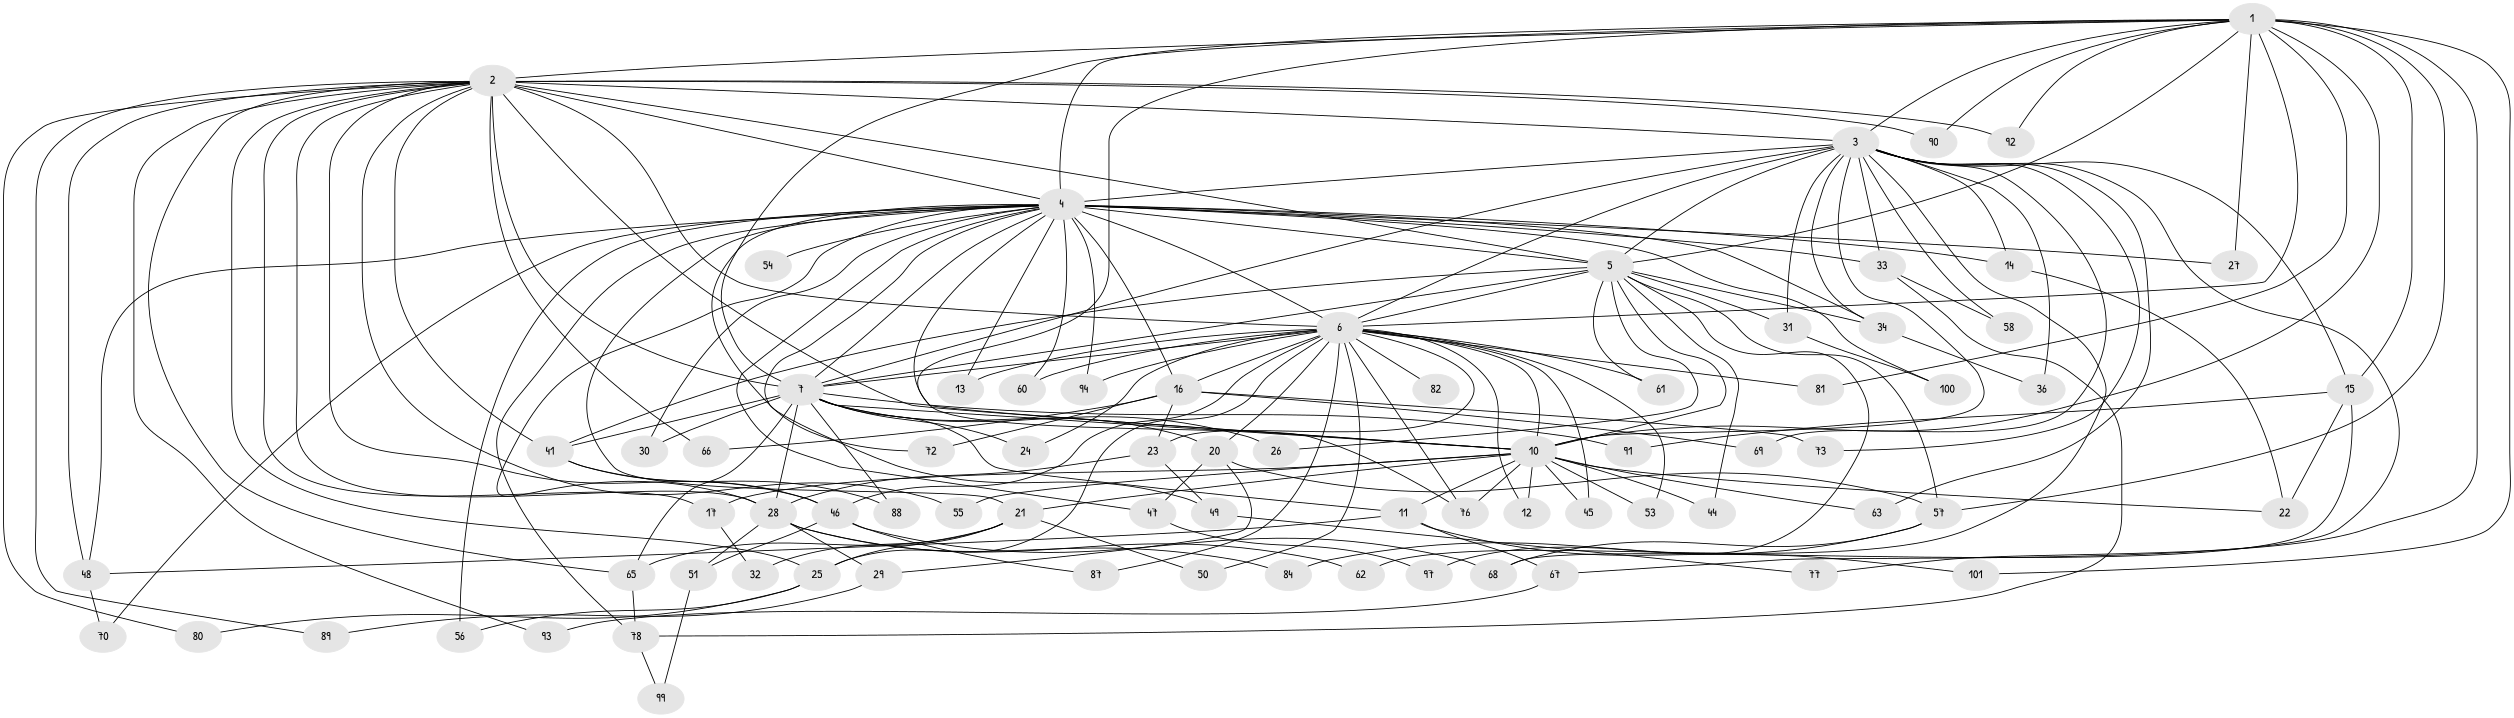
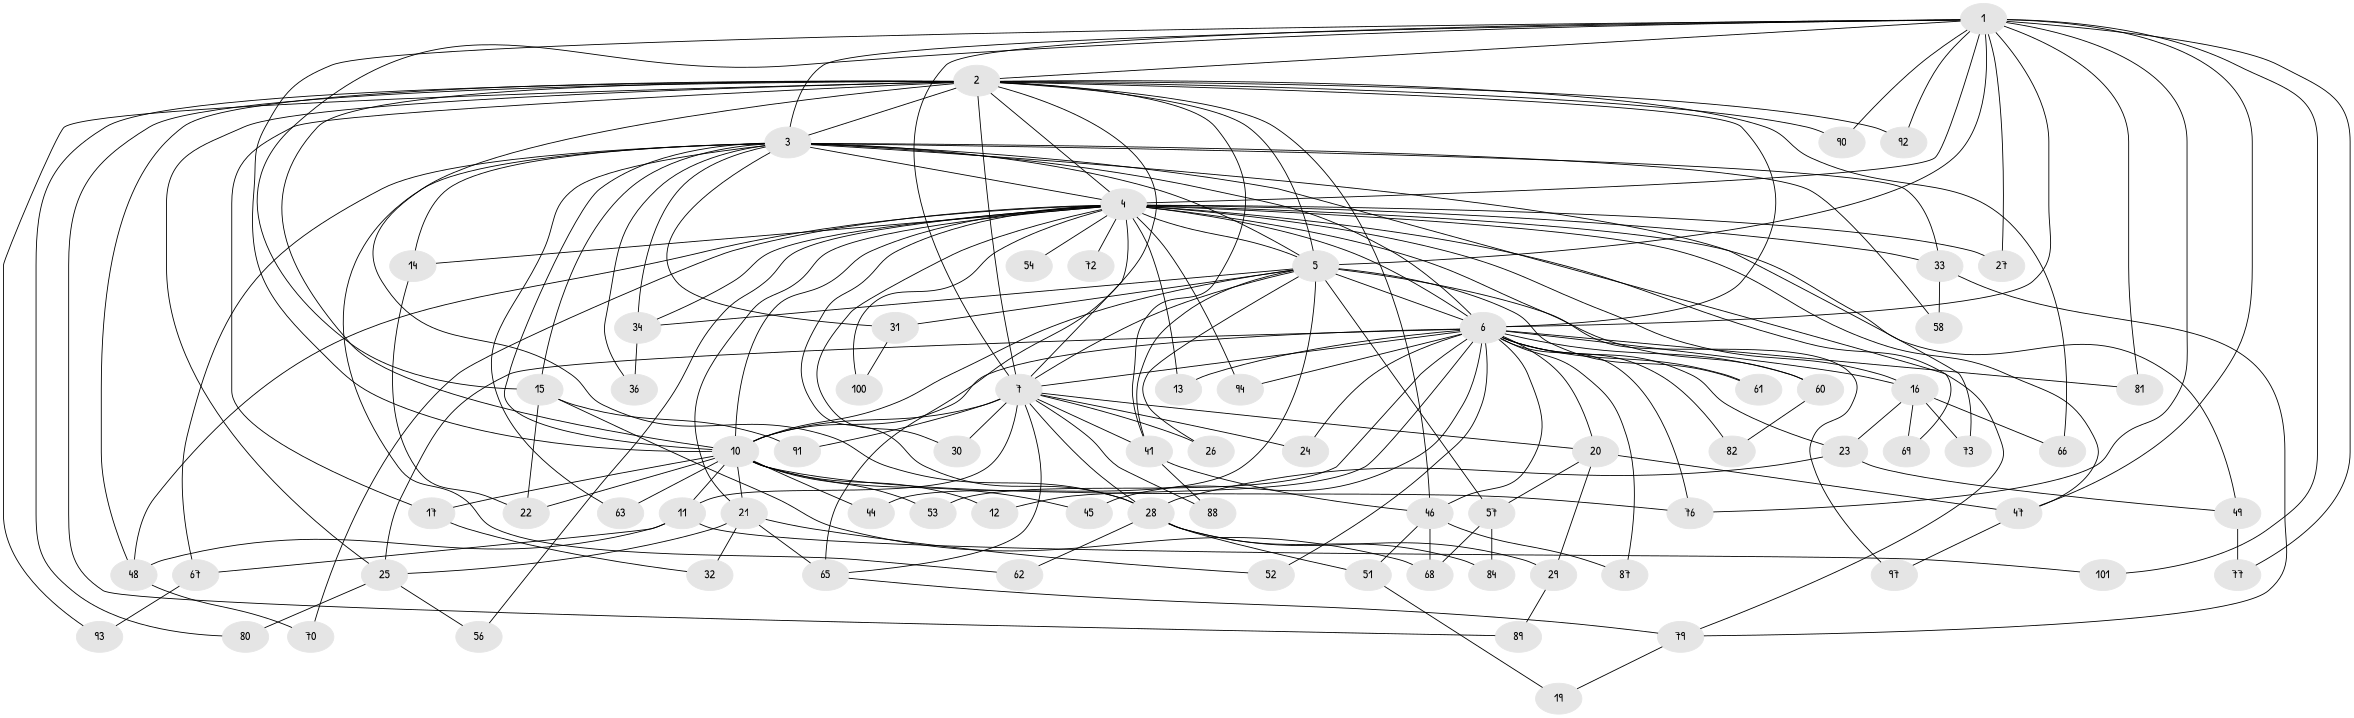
edge "3" -- "7": removed
edge "1" -- "57": now "1" -- "47"
edge "60" -- "82": added
edge "16" -- "72": removed
node "55": removed
node "50": label "50" -> "52"
node "78": label "78" -> "79"
node "99": label "99" -> "19"
